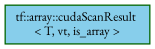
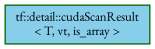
node "tf::array::cudaScanResult < T, vt, is_array >": label "tf::array::cudaScanResult < T, vt, is_array >" -> "tf::detail::cudaScanResult < T, vt, is_array >"
